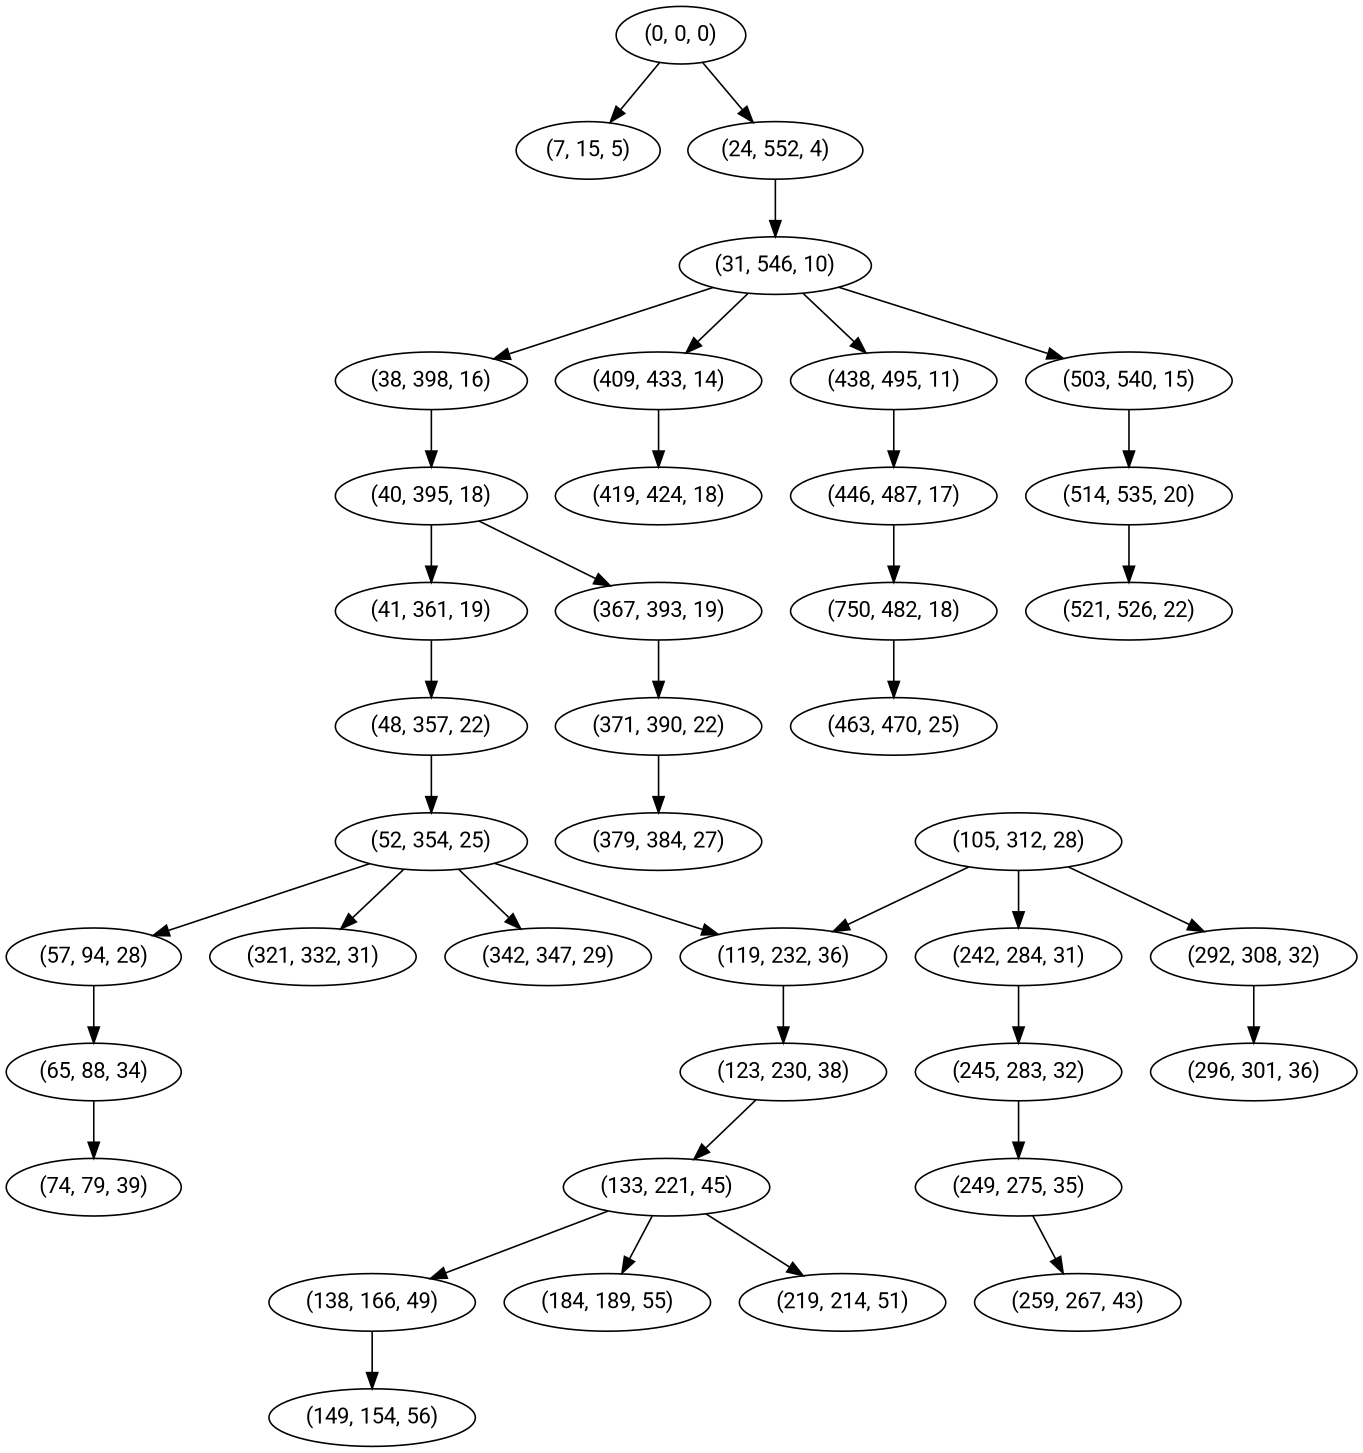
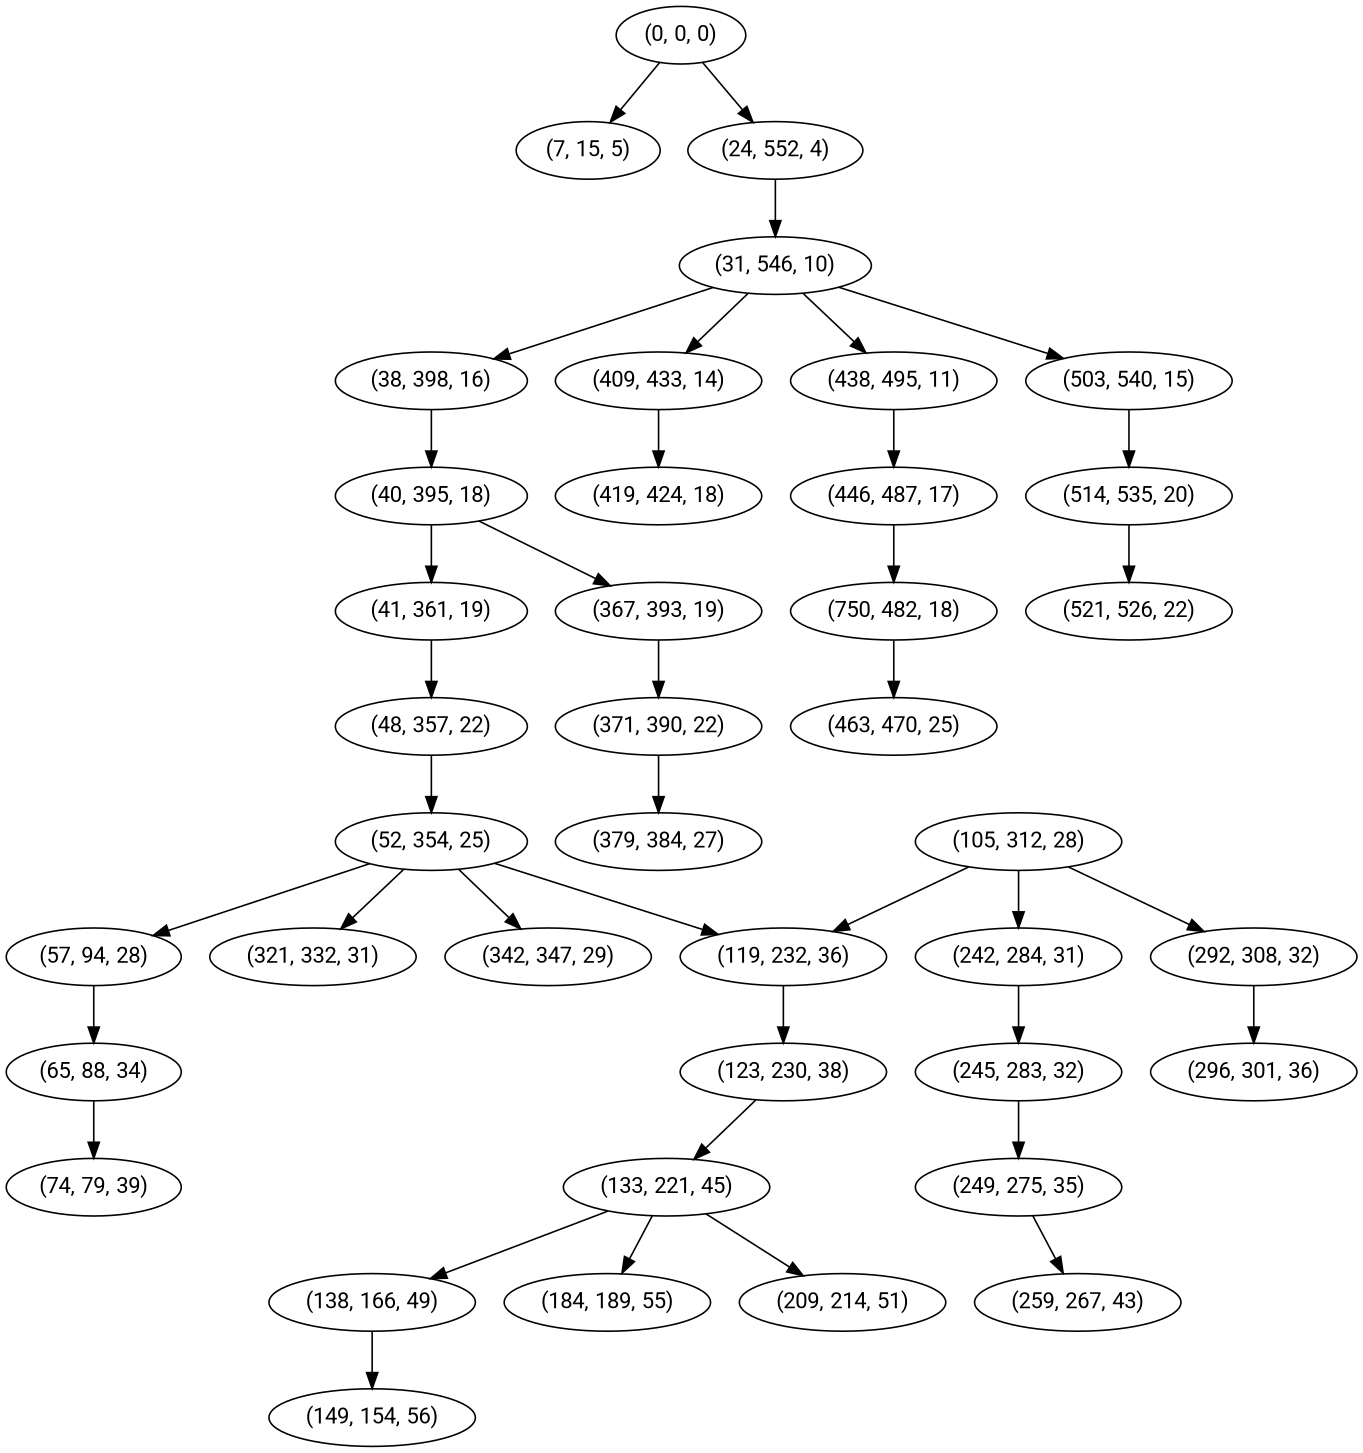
node "(219, 214, 51)": label "(219, 214, 51)" -> "(209, 214, 51)"
